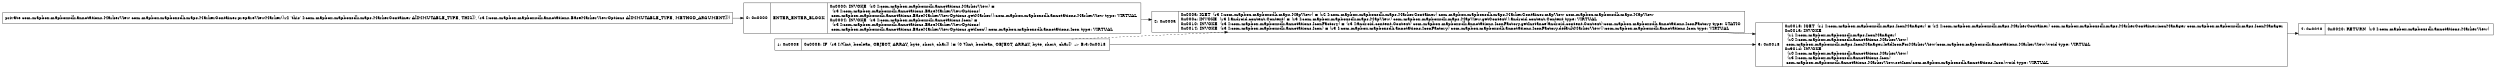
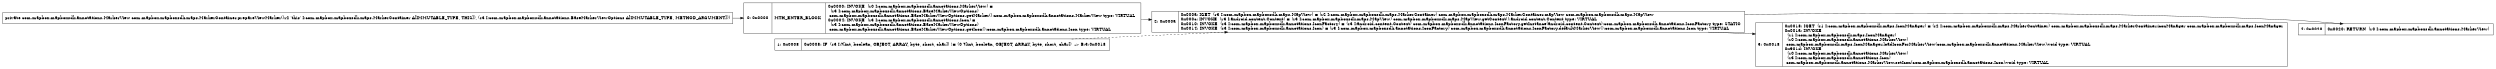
node "0: 0x0000": text "ENTER_ENTER_BLOCK" -> "MTH_ENTER_BLOCK"
edge "3: 0x0018" -> "4: 0x0020": now "2: 0x000a" -> "4: 0x0020"
edge "1: 0x0008" -> "3: 0x0018": removed
